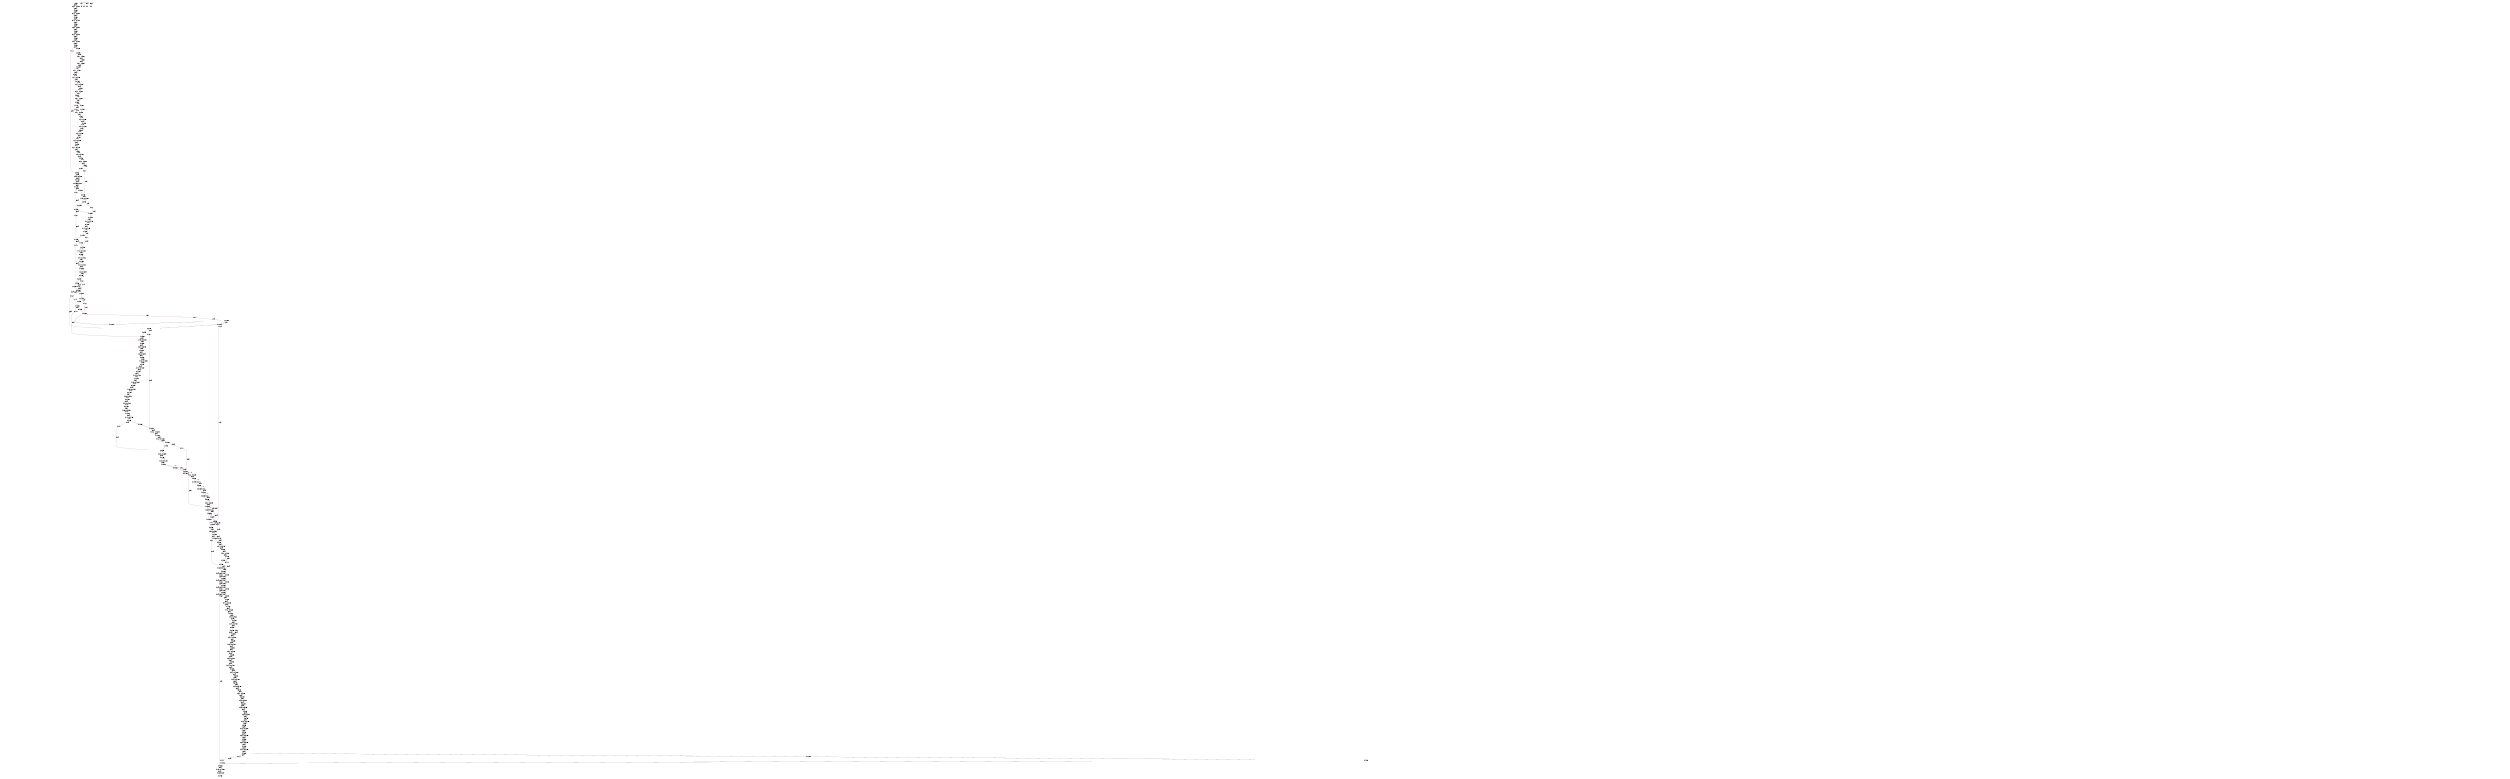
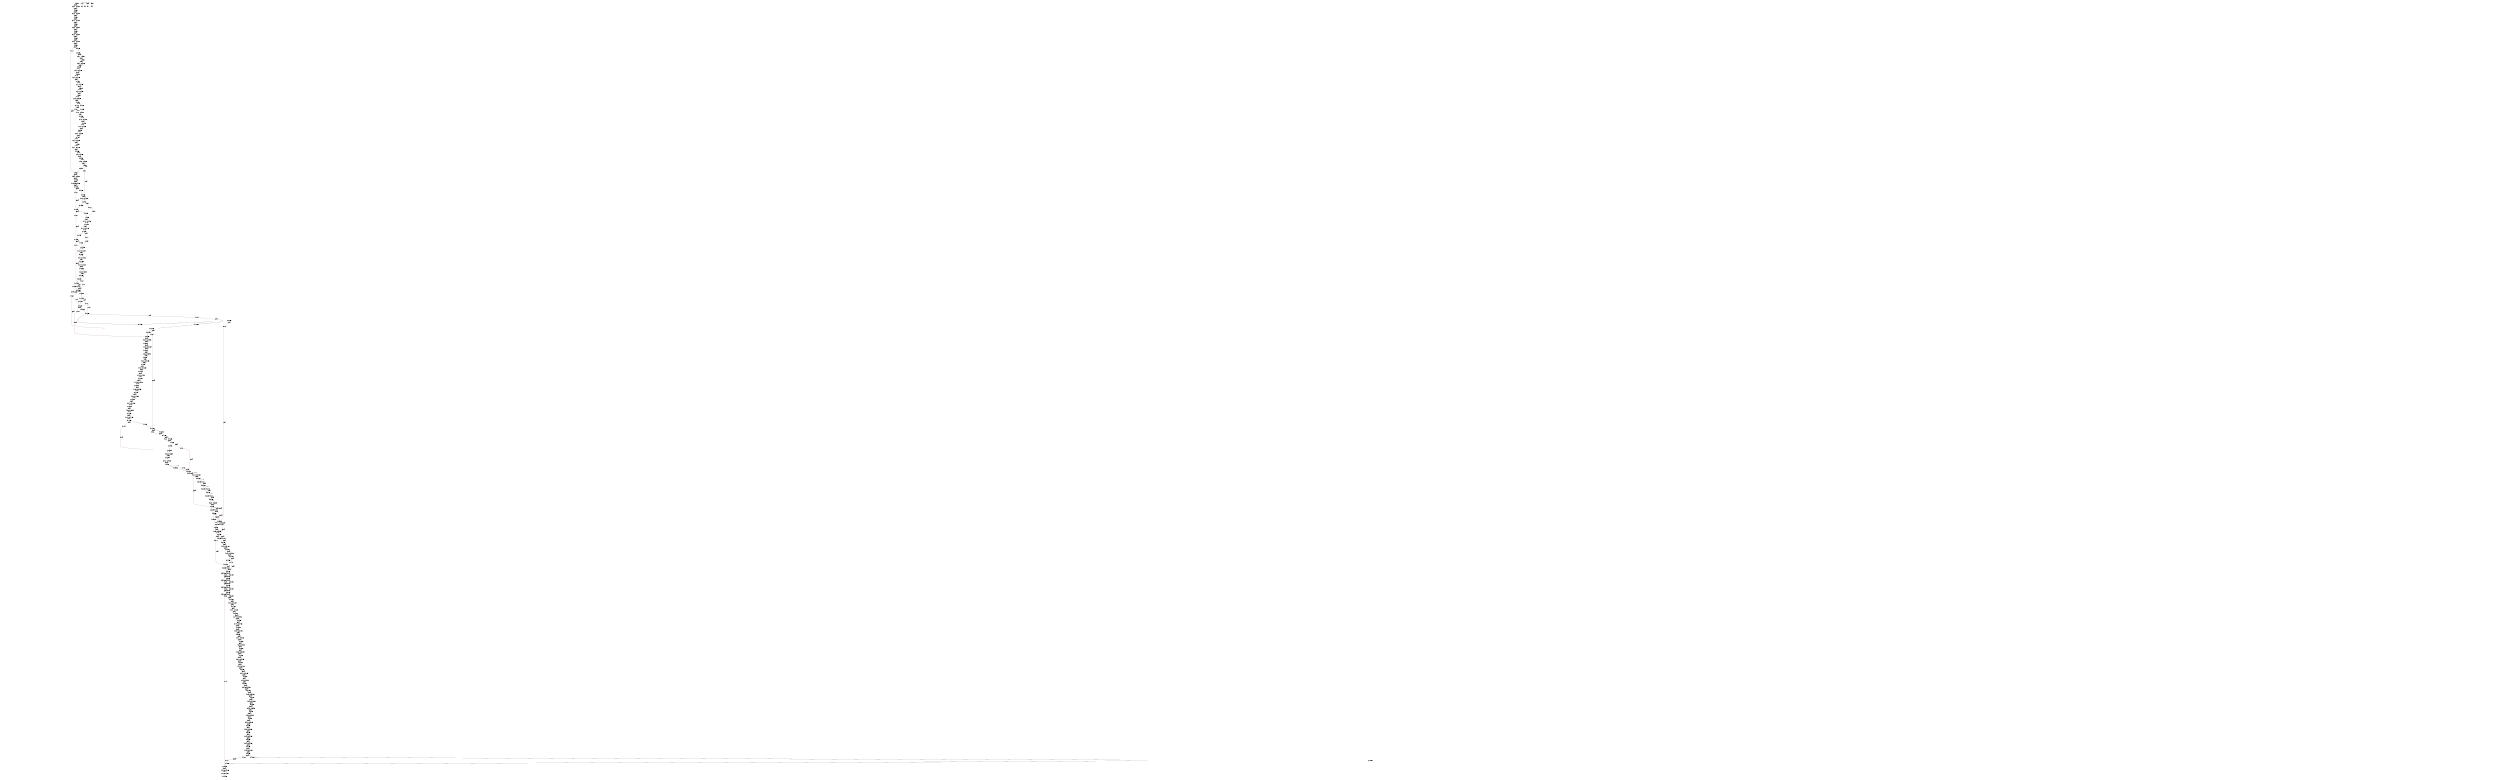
edge "chrI 2890 REF" -> "chrI 2970 C": now "chrI 2890 REF" -> "chrI 2891 T"
